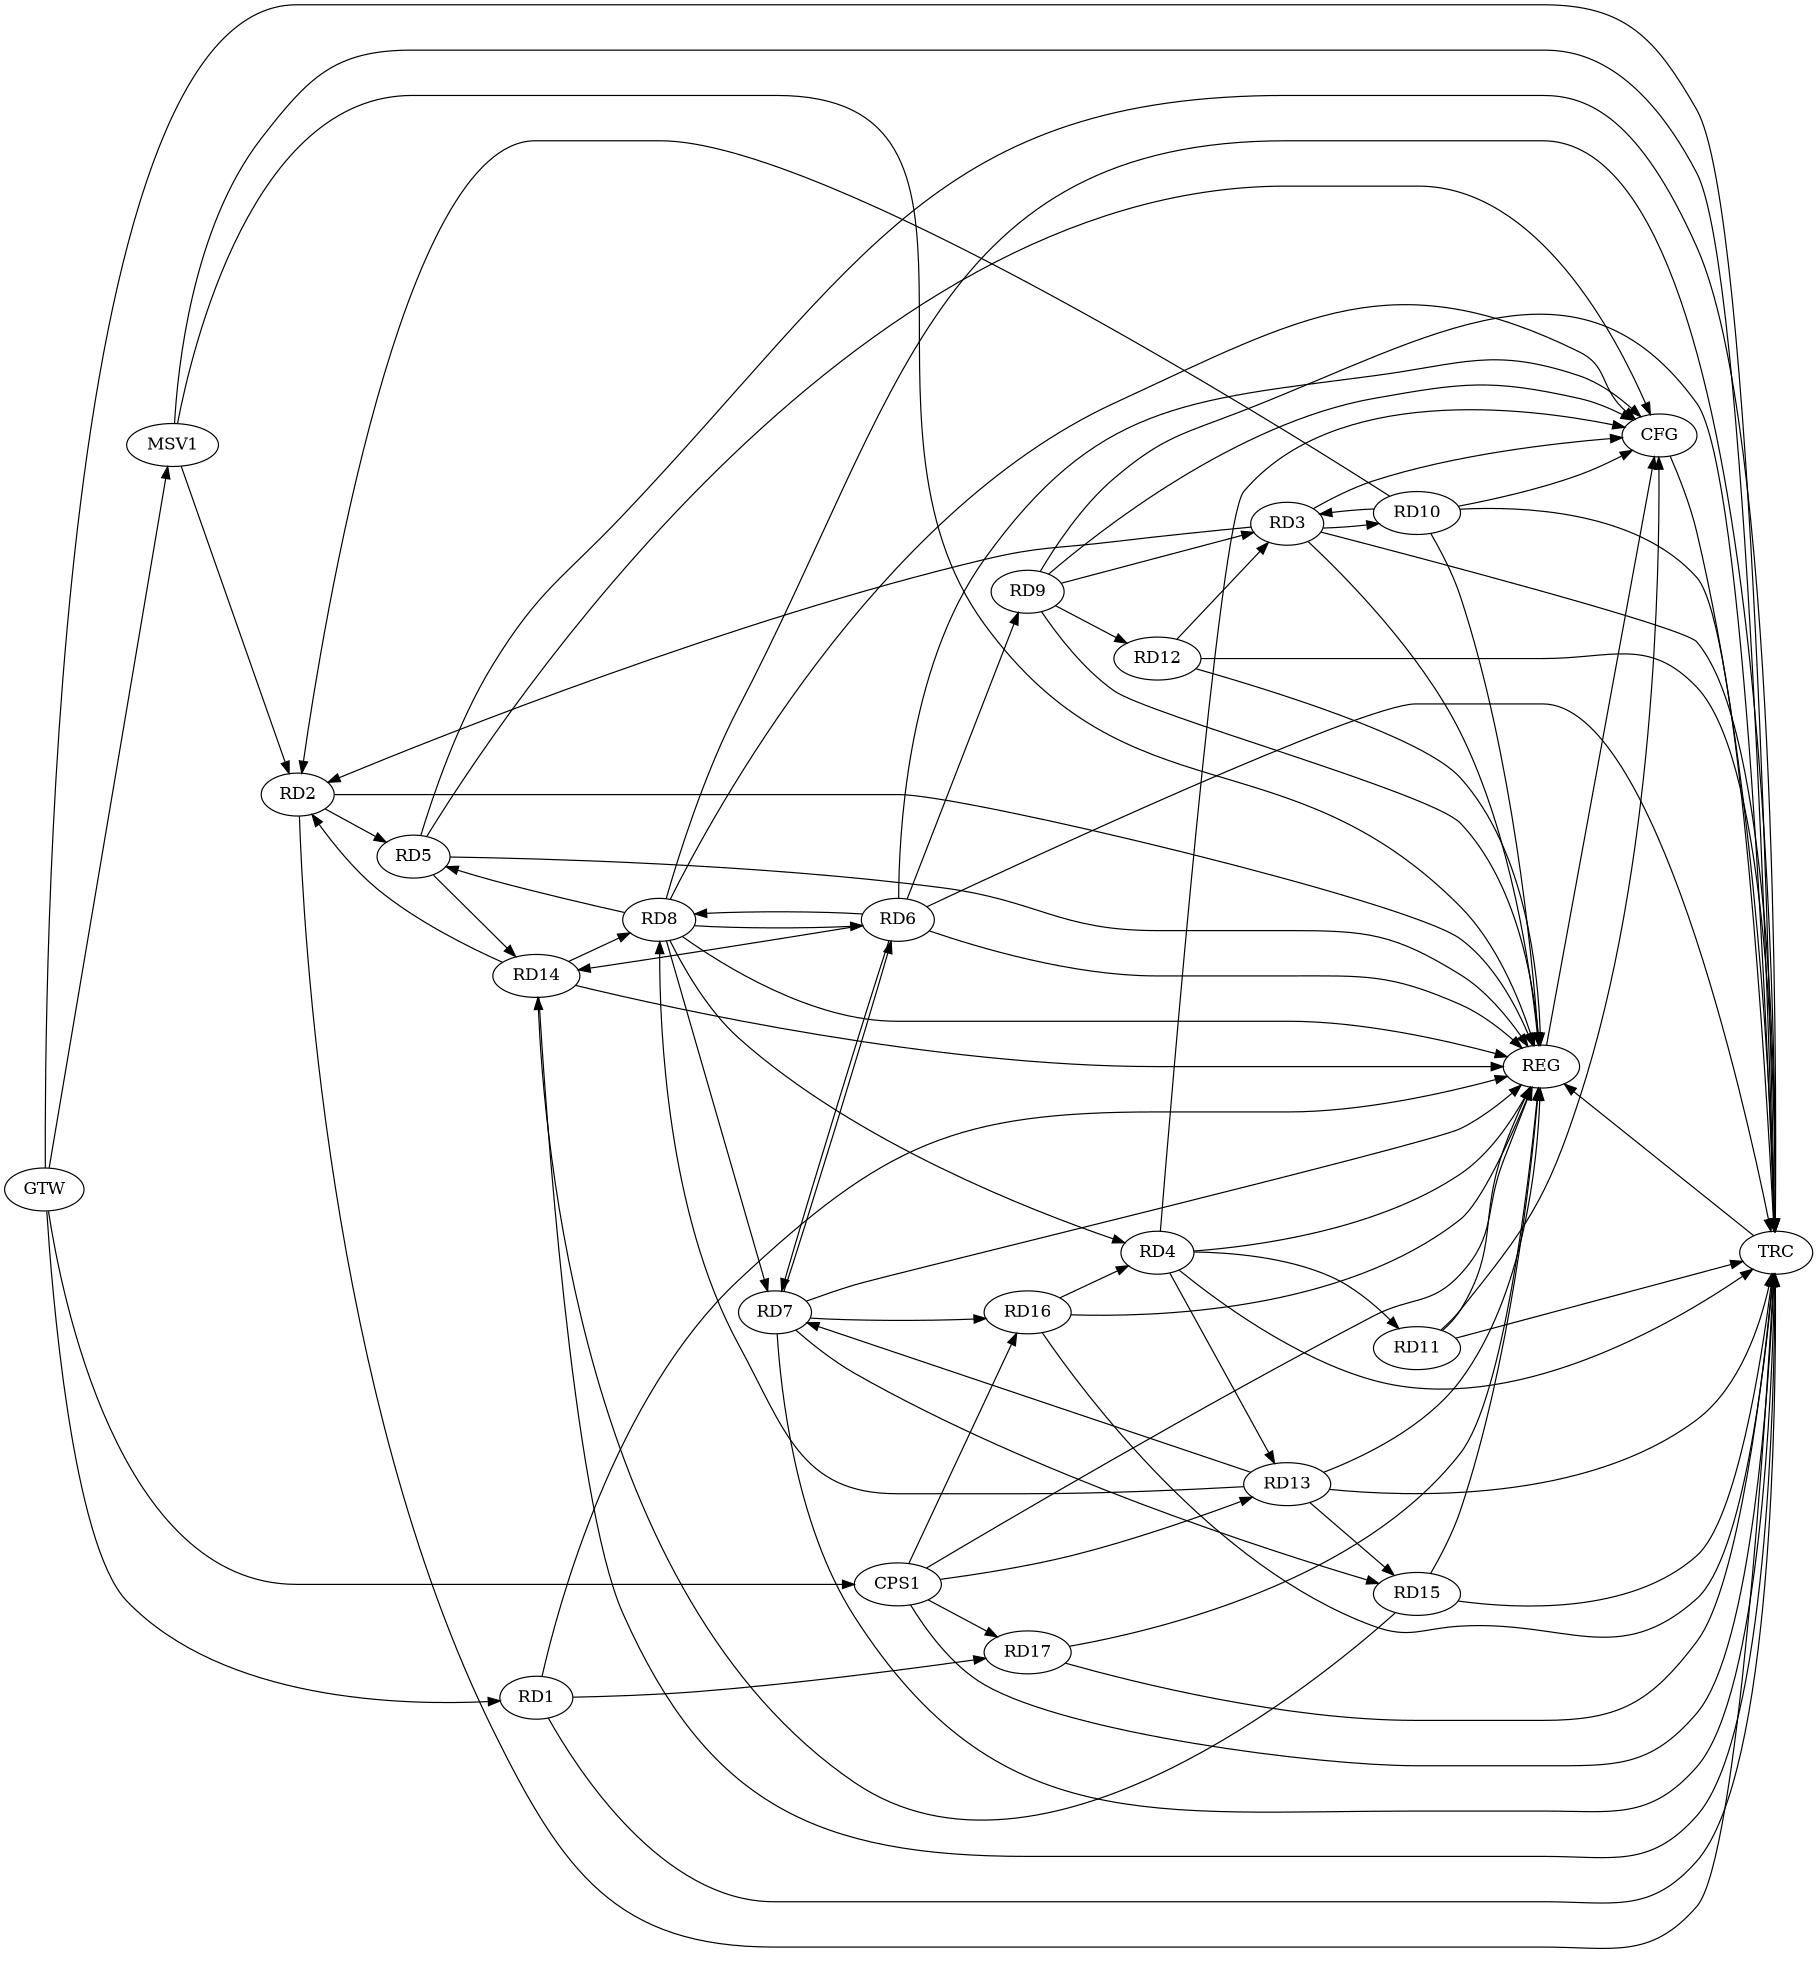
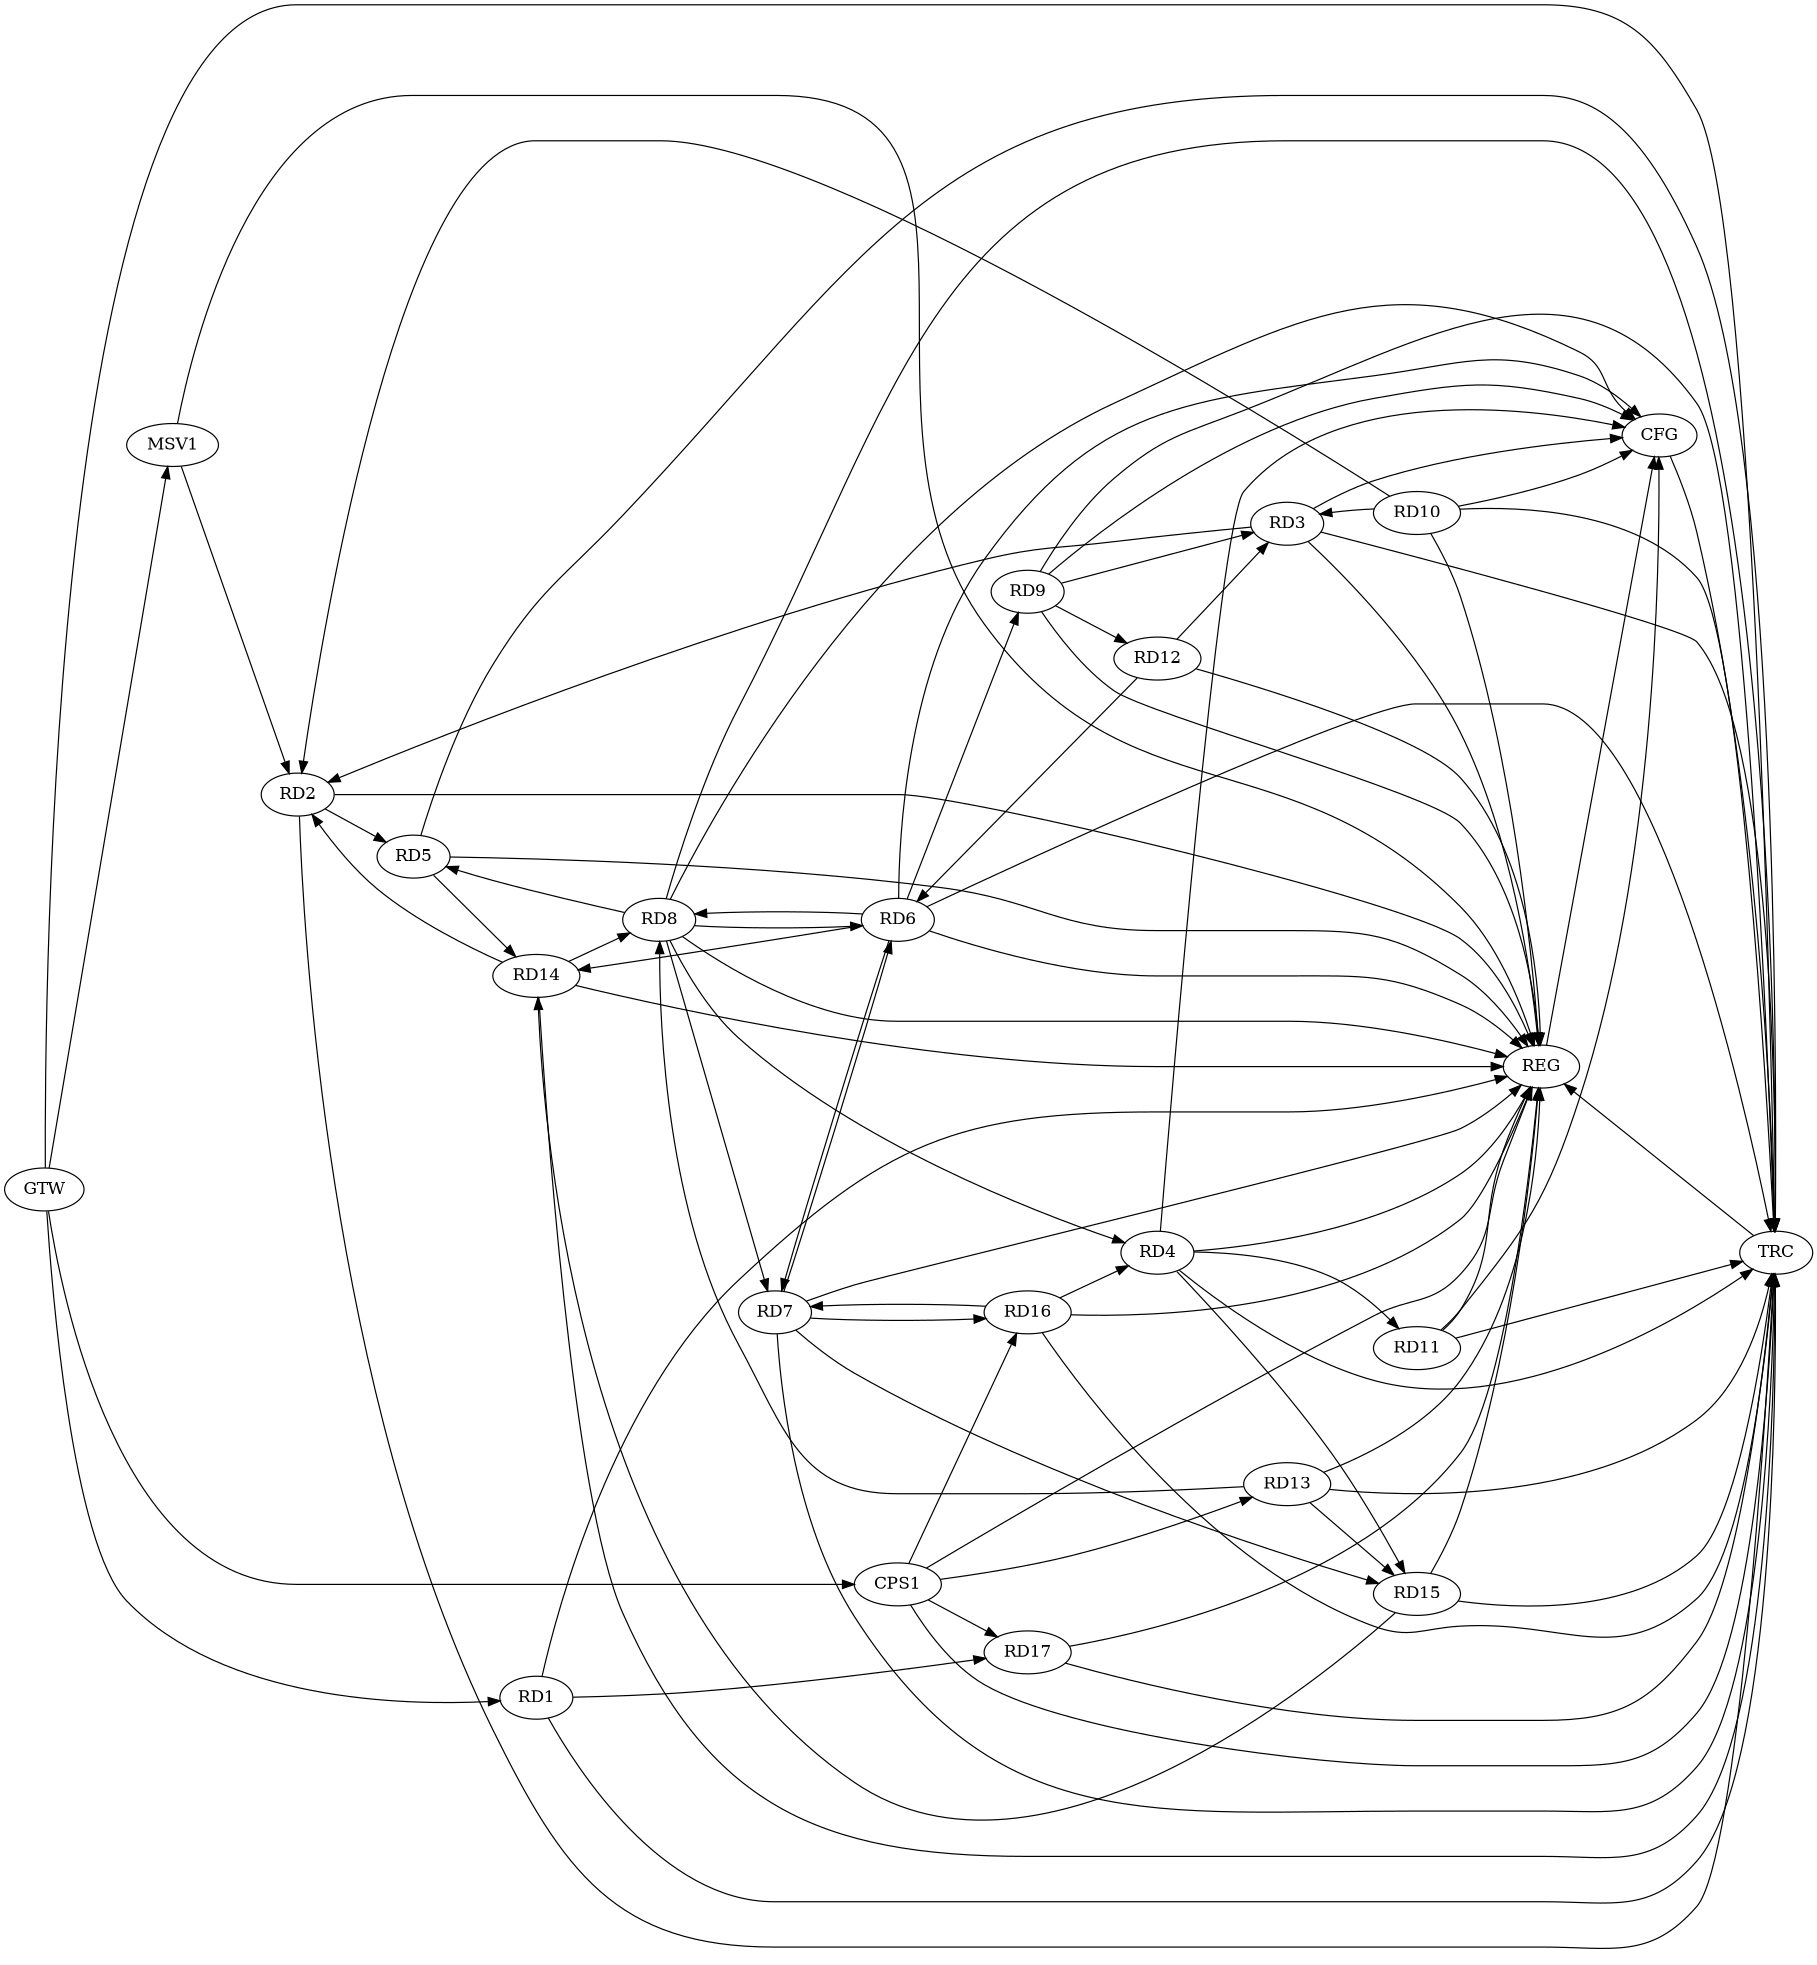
edge "MSV1" -> "TRC": removed
edge "RD5" -> "CFG": removed
edge "RD3" -> "RD10": removed
edge "RD12" -> "TRC": now "RD12" -> "RD6"
edge "RD4" -> "RD13": now "RD4" -> "RD15"
edge "RD13" -> "RD7": now "RD16" -> "RD7"
